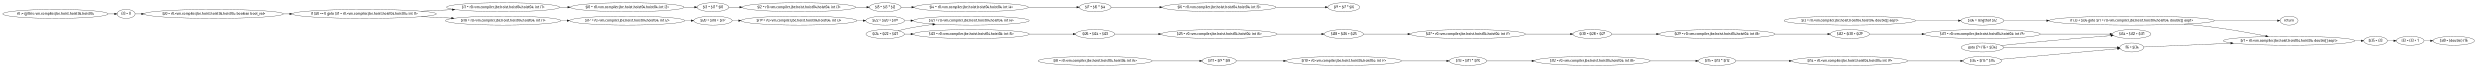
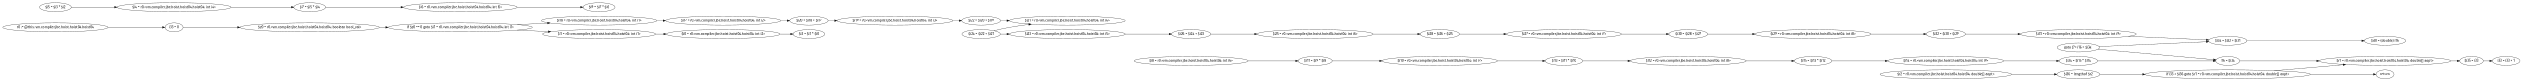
node "$i2 = r0.<vm.compiler.jbe.hoist.hoist04.hoist04: int i3>": removed
edge "i33 = i33 + 1" -> "$d0 = (double) i16": now "$i34 = $i32 + $i31" -> "$d0 = (double) i16"
